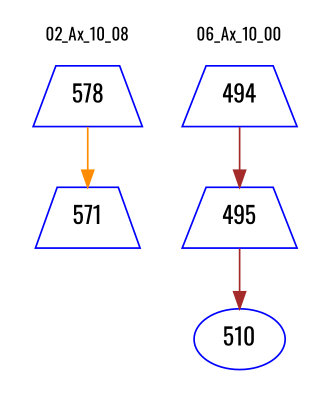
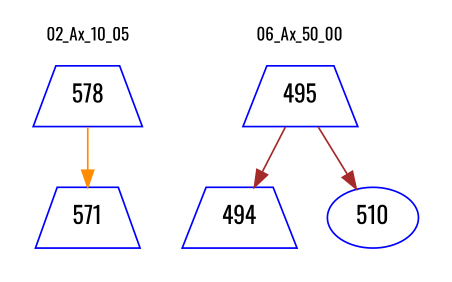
cluster "02_Ax_10_08": label "02_Ax_10_08" -> "02_Ax_10_05"
cluster "06_Ax_10_00": label "06_Ax_10_00" -> "06_Ax_50_00"
edge "494" -> "495": reversed
